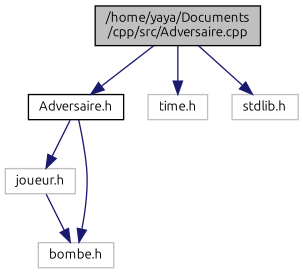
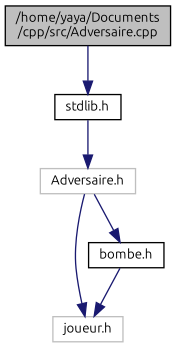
edge "/home/yaya/Documents /cpp/src/Adversaire.cpp" -> "Adversaire.h": now "stdlib.h" -> "Adversaire.h"
node "Adversaire.h": color black -> grey75
node "time.h": removed
node "stdlib.h": color grey75 -> black
edge "joueur.h" -> "bombe.h": reversed
node "bombe.h": color grey75 -> black
